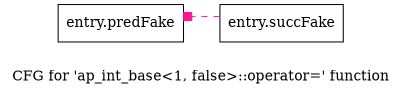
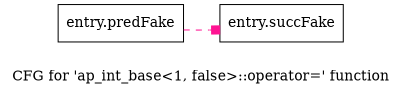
edge "entry.succFake" -> "entry.predFake": reversed
